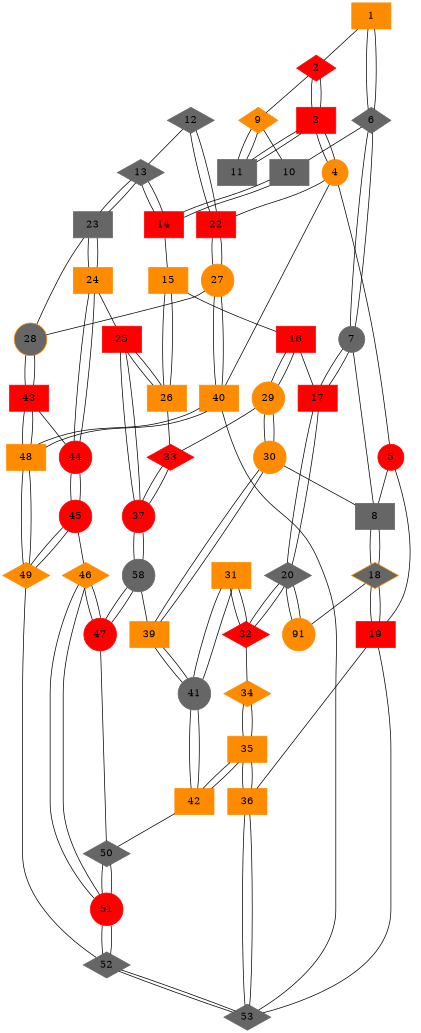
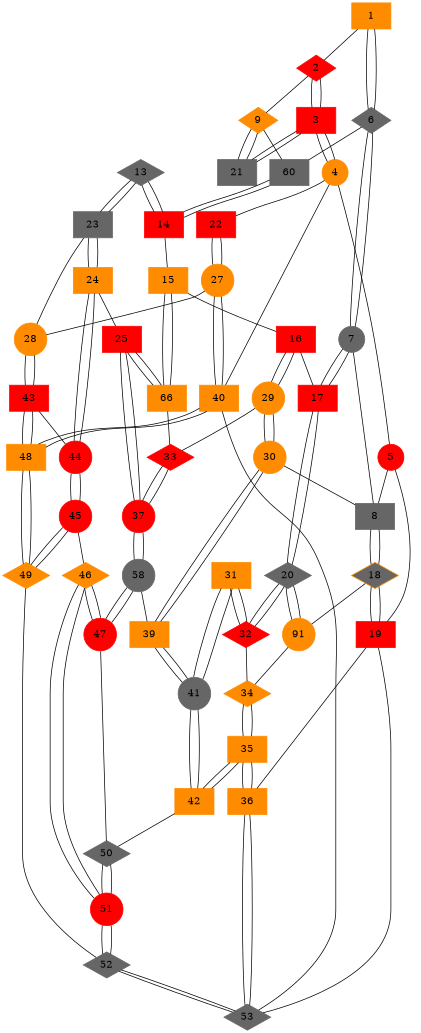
node "12": removed
node "11": label "11" -> "21"
node "10": label "10" -> "60"
node "28": fillcolor gray40 -> darkorange
node "26": label "26" -> "66"
edge "91" -- "34": added
